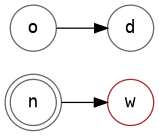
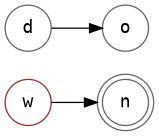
edge "o" -> "d": reversed
edge "n" -> "w": reversed
